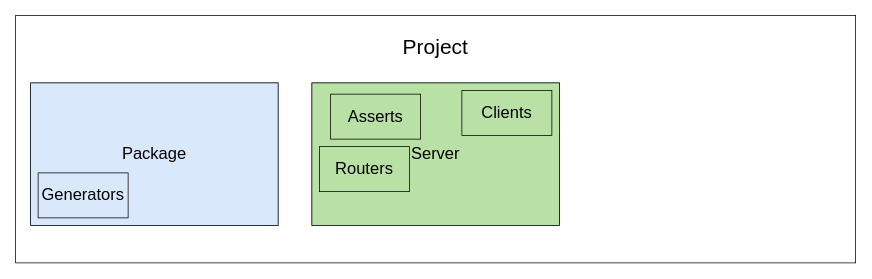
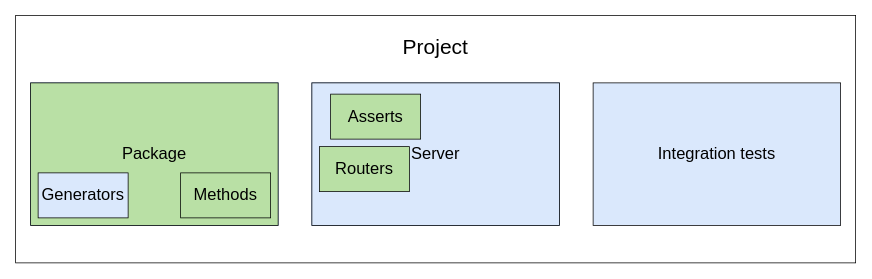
node "Clients": removed
node "Package": fillcolor #dae8fc -> #b9e0a5
node "Server": fillcolor #b9e0a5 -> #dae8fc
node "Integration tests": added
node "Methods": added
